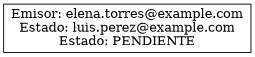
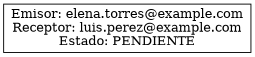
node "Emisor: elena.torres@example.com": text "Estado: luis.perez@example.com" -> "Receptor: luis.perez@example.com"
